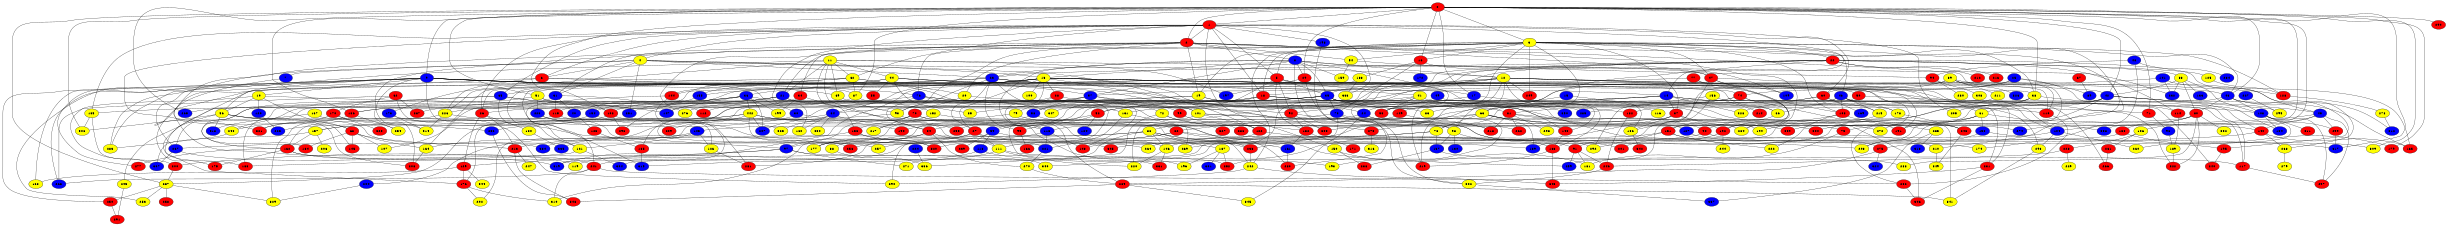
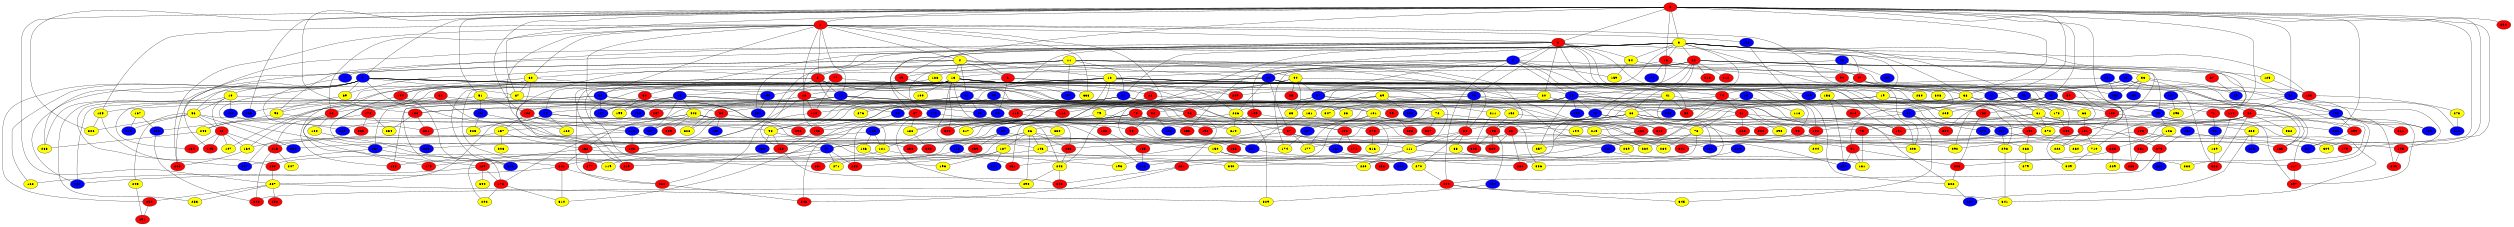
edge "44" -- "66": removed
edge "62" -- "20": now "12" -- "20"
node "210": label "210" -> "710"
